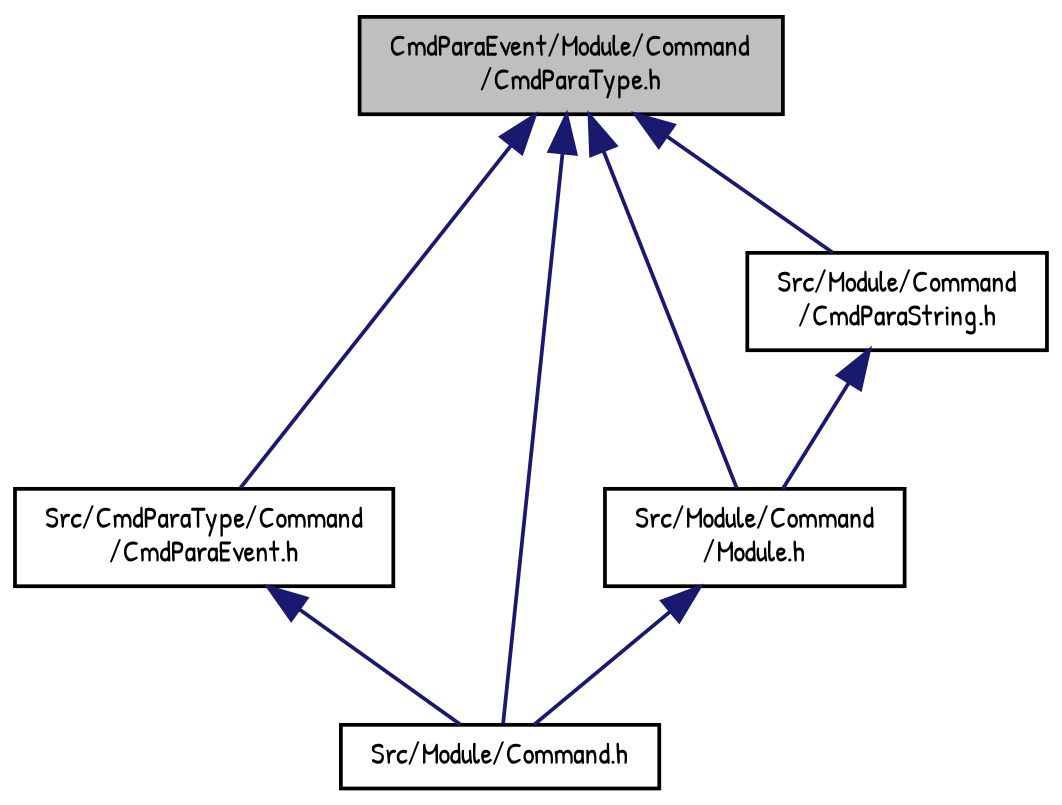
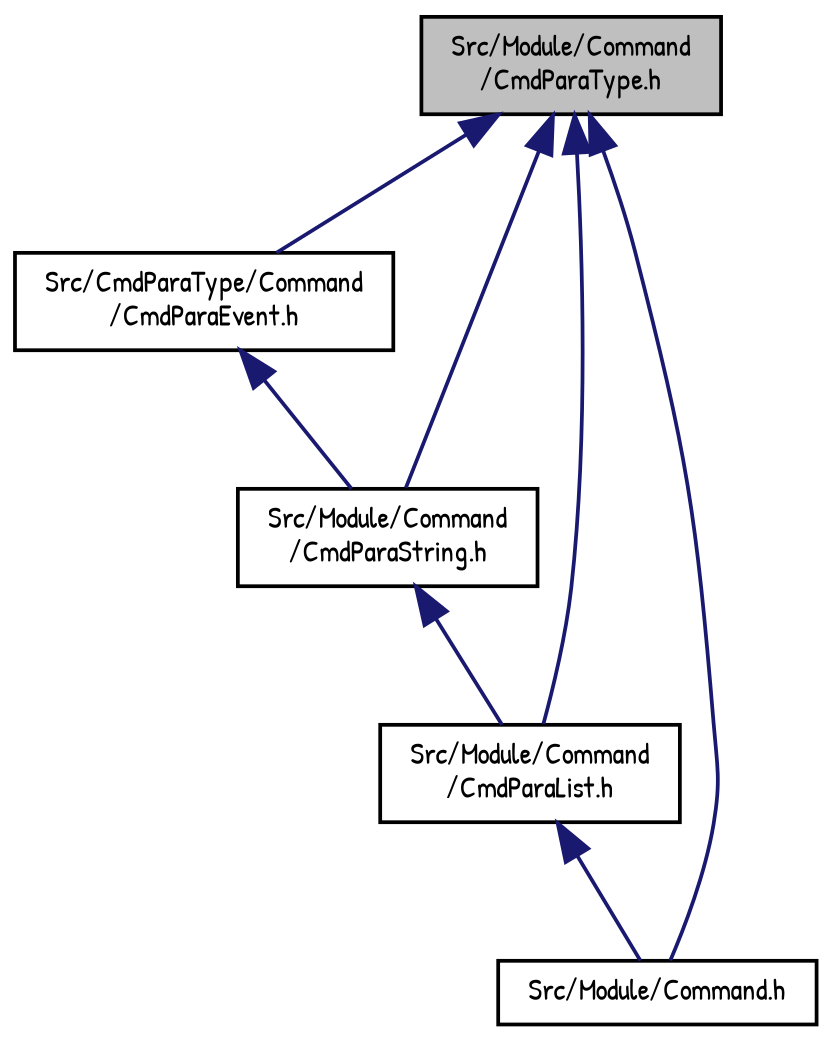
node "CmdParaEvent/Module/Command /CmdParaType.h": label "CmdParaEvent/Module/Command /CmdParaType.h" -> "Src/Module/Command /CmdParaType.h"
node "Src/Module/Command /Module.h": label "Src/Module/Command /Module.h" -> "Src/Module/Command /CmdParaList.h"
edge "Src/Module/Command.h" -> "Src/CmdParaType/Command /CmdParaEvent.h": now "Src/Module/Command /CmdParaString.h" -> "Src/CmdParaType/Command /CmdParaEvent.h"
